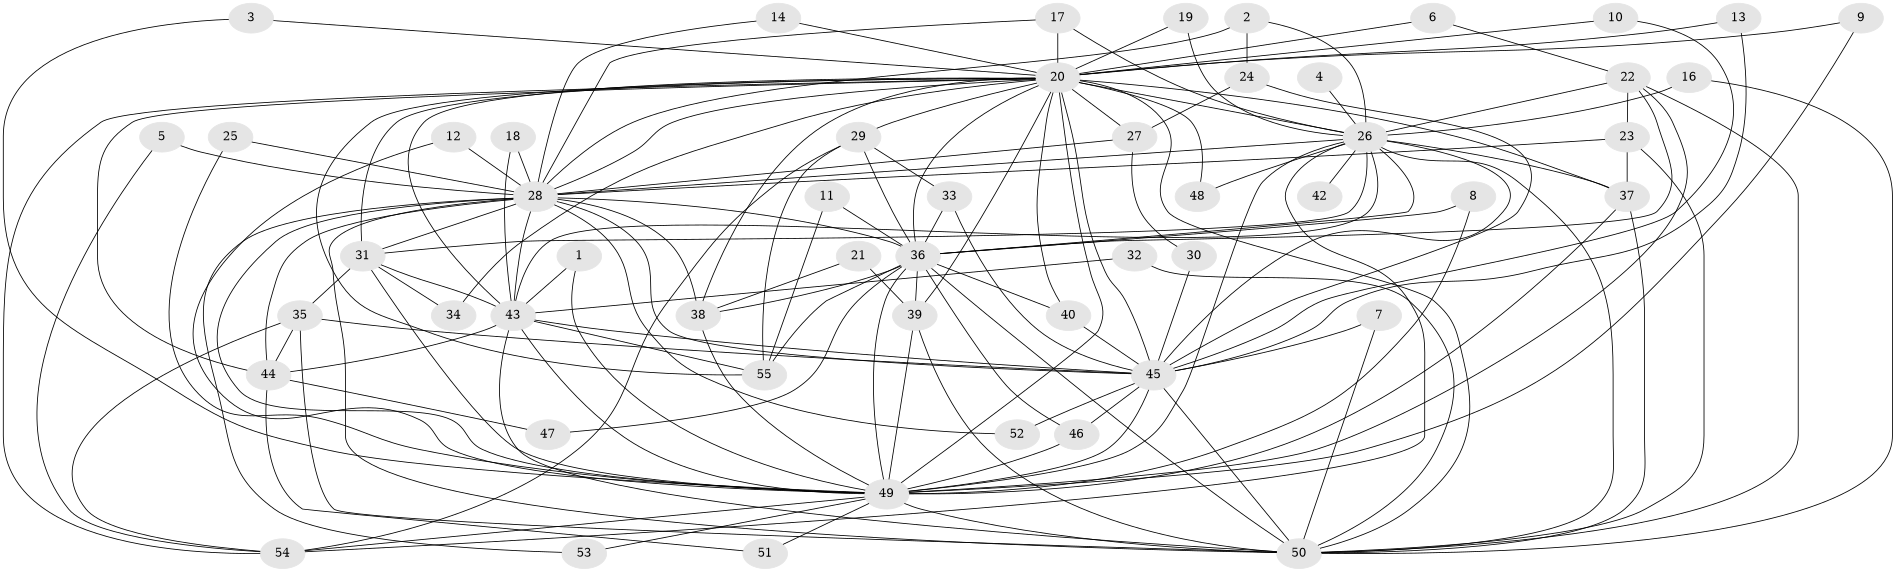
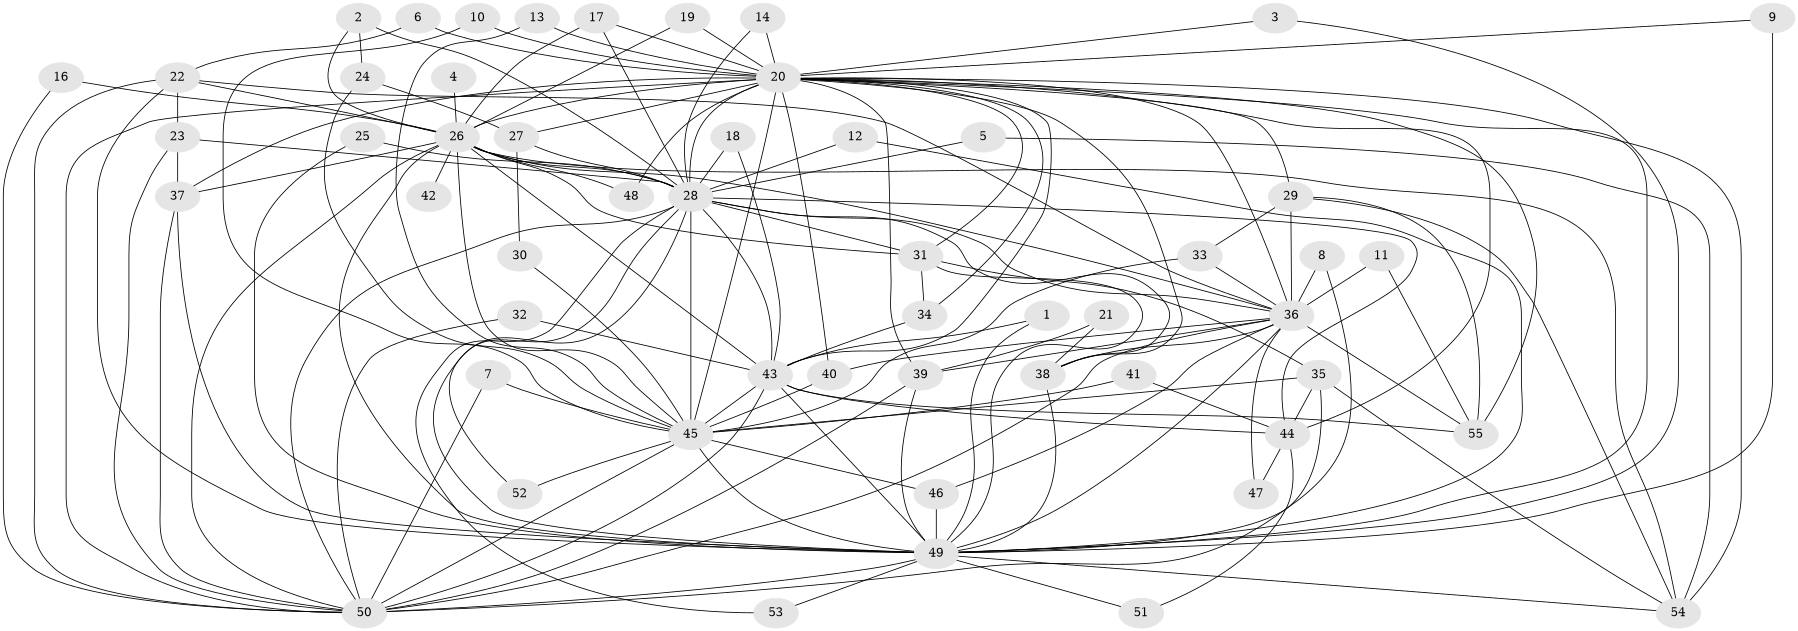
edge "31" -- "43": now "34" -- "43"
node "41": added
